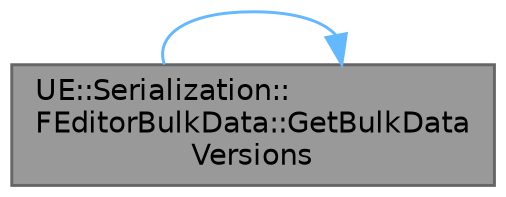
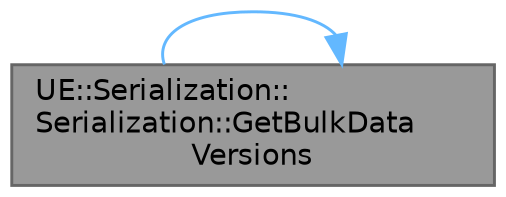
node "UE::Serialization:: FEditorBulkData::GetBulkData Versions": label "UE::Serialization:: FEditorBulkData::GetBulkData Versions" -> "UE::Serialization:: Serialization::GetBulkData Versions"
